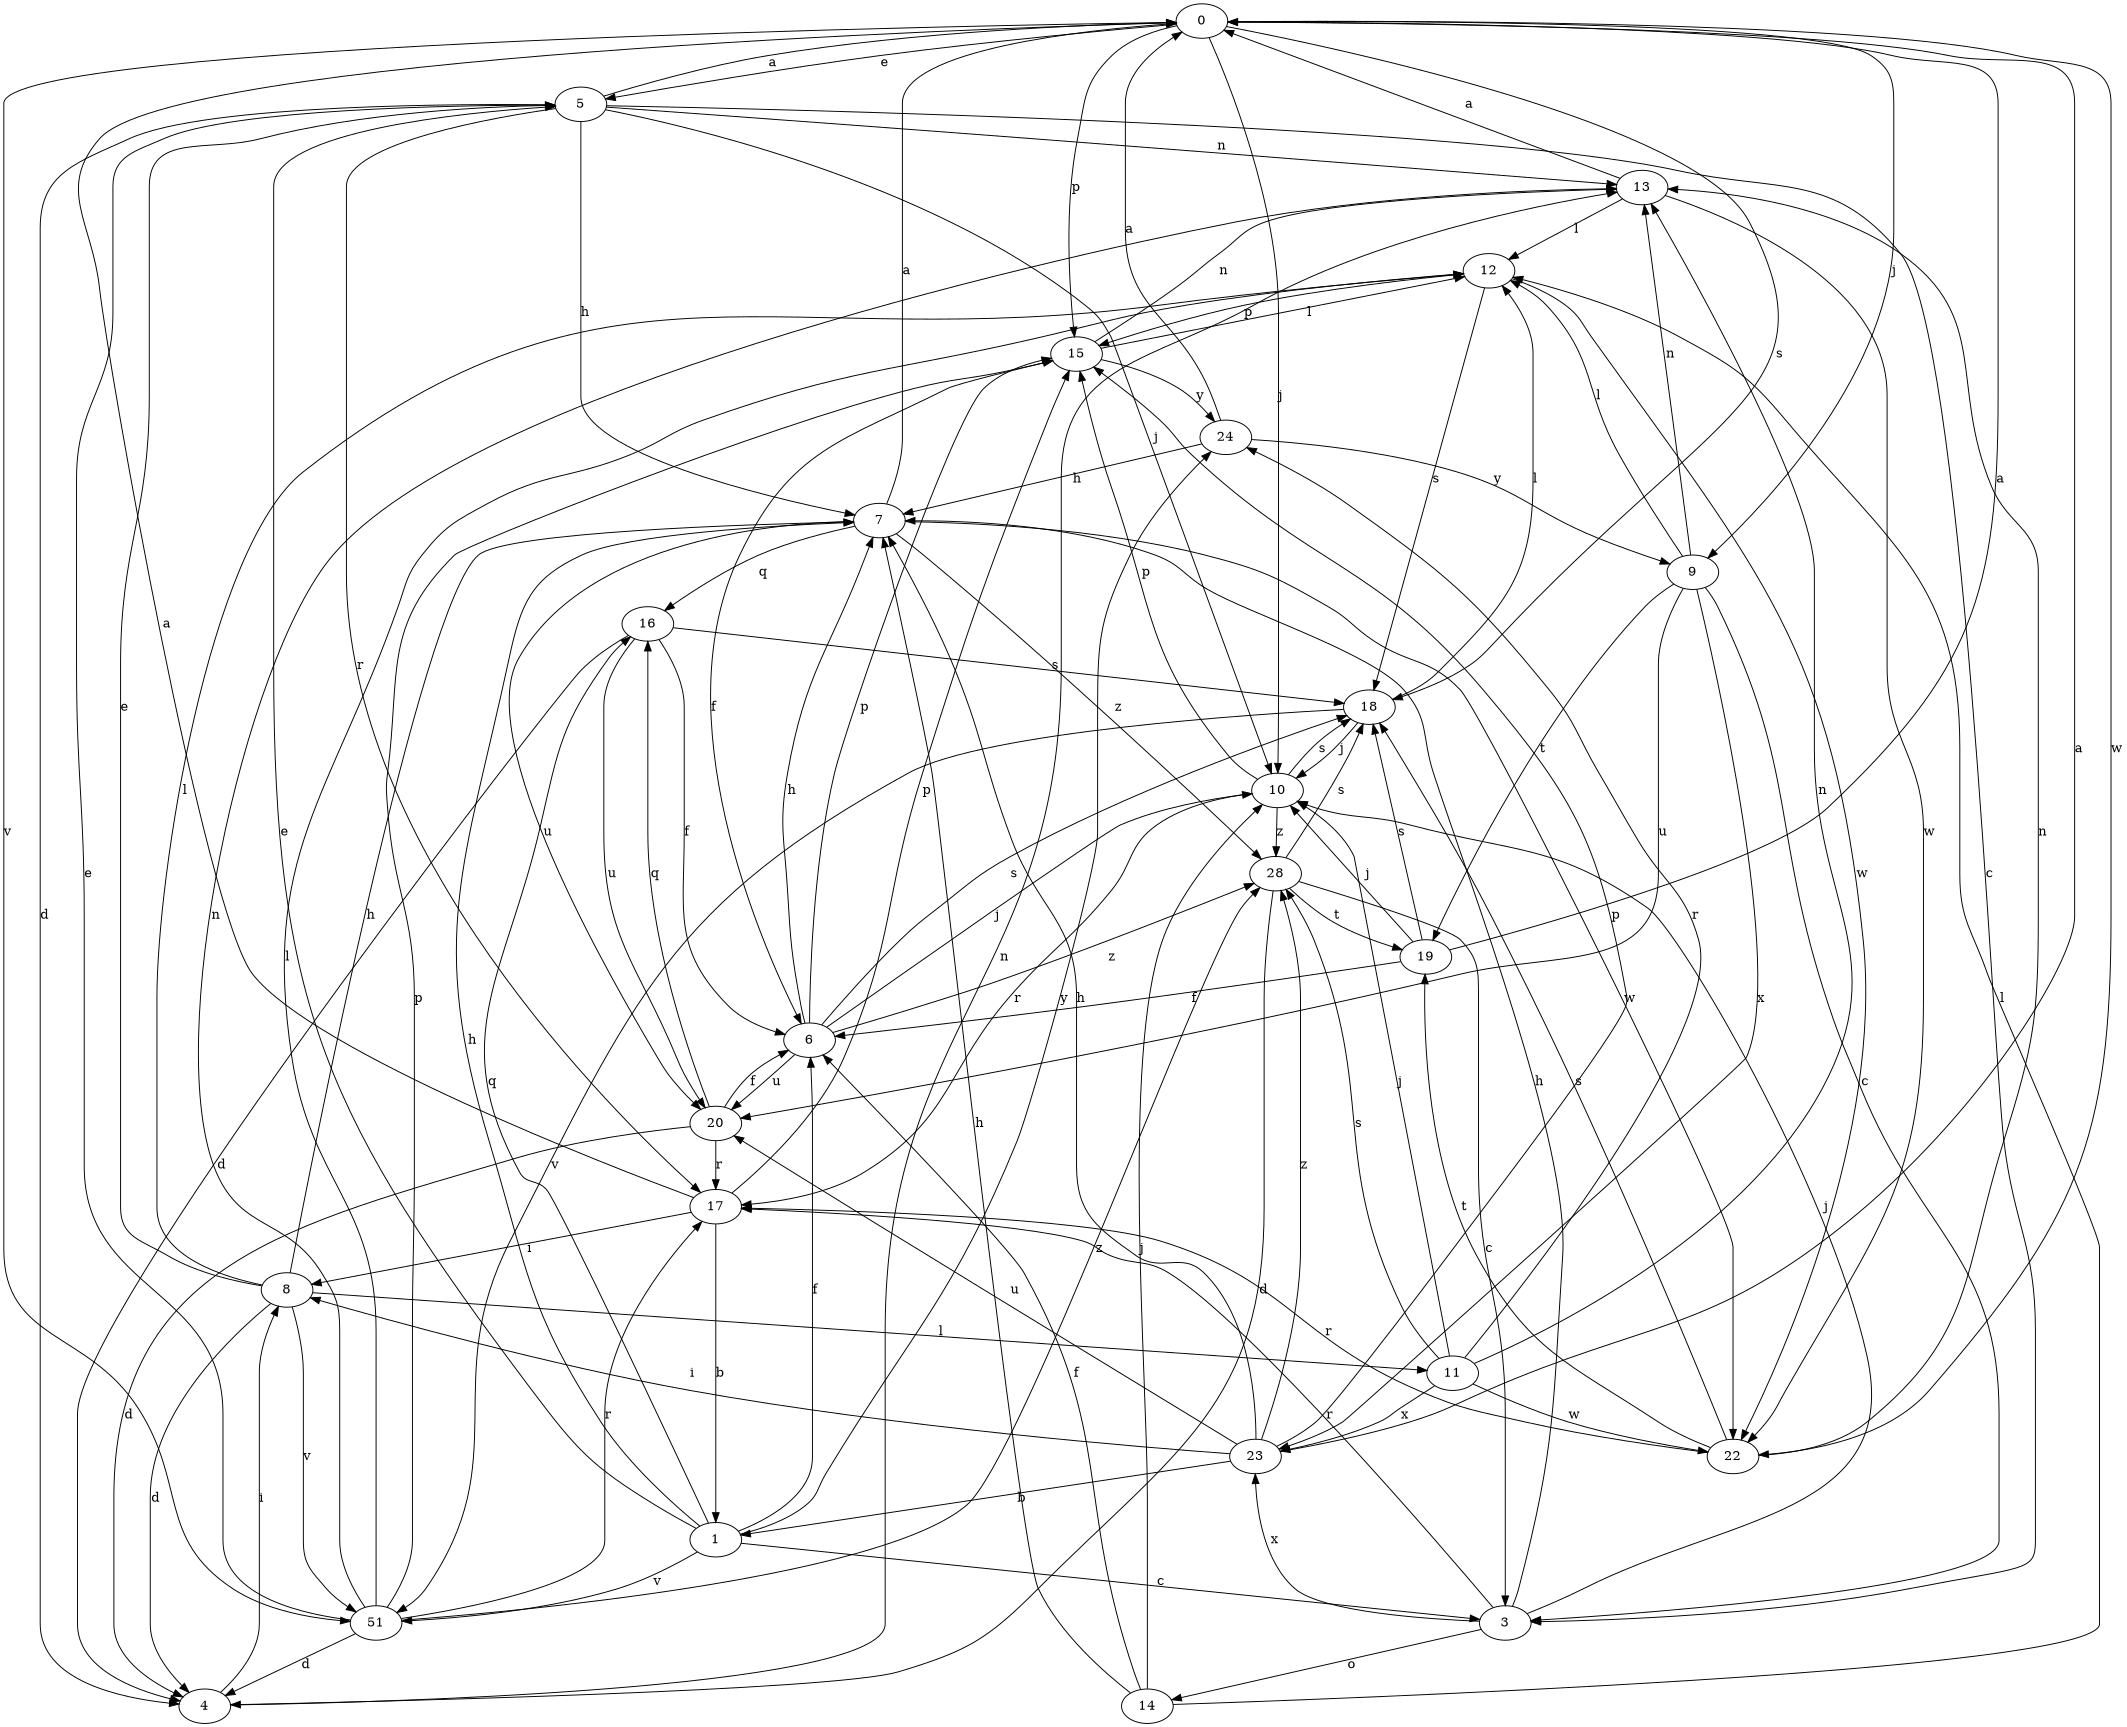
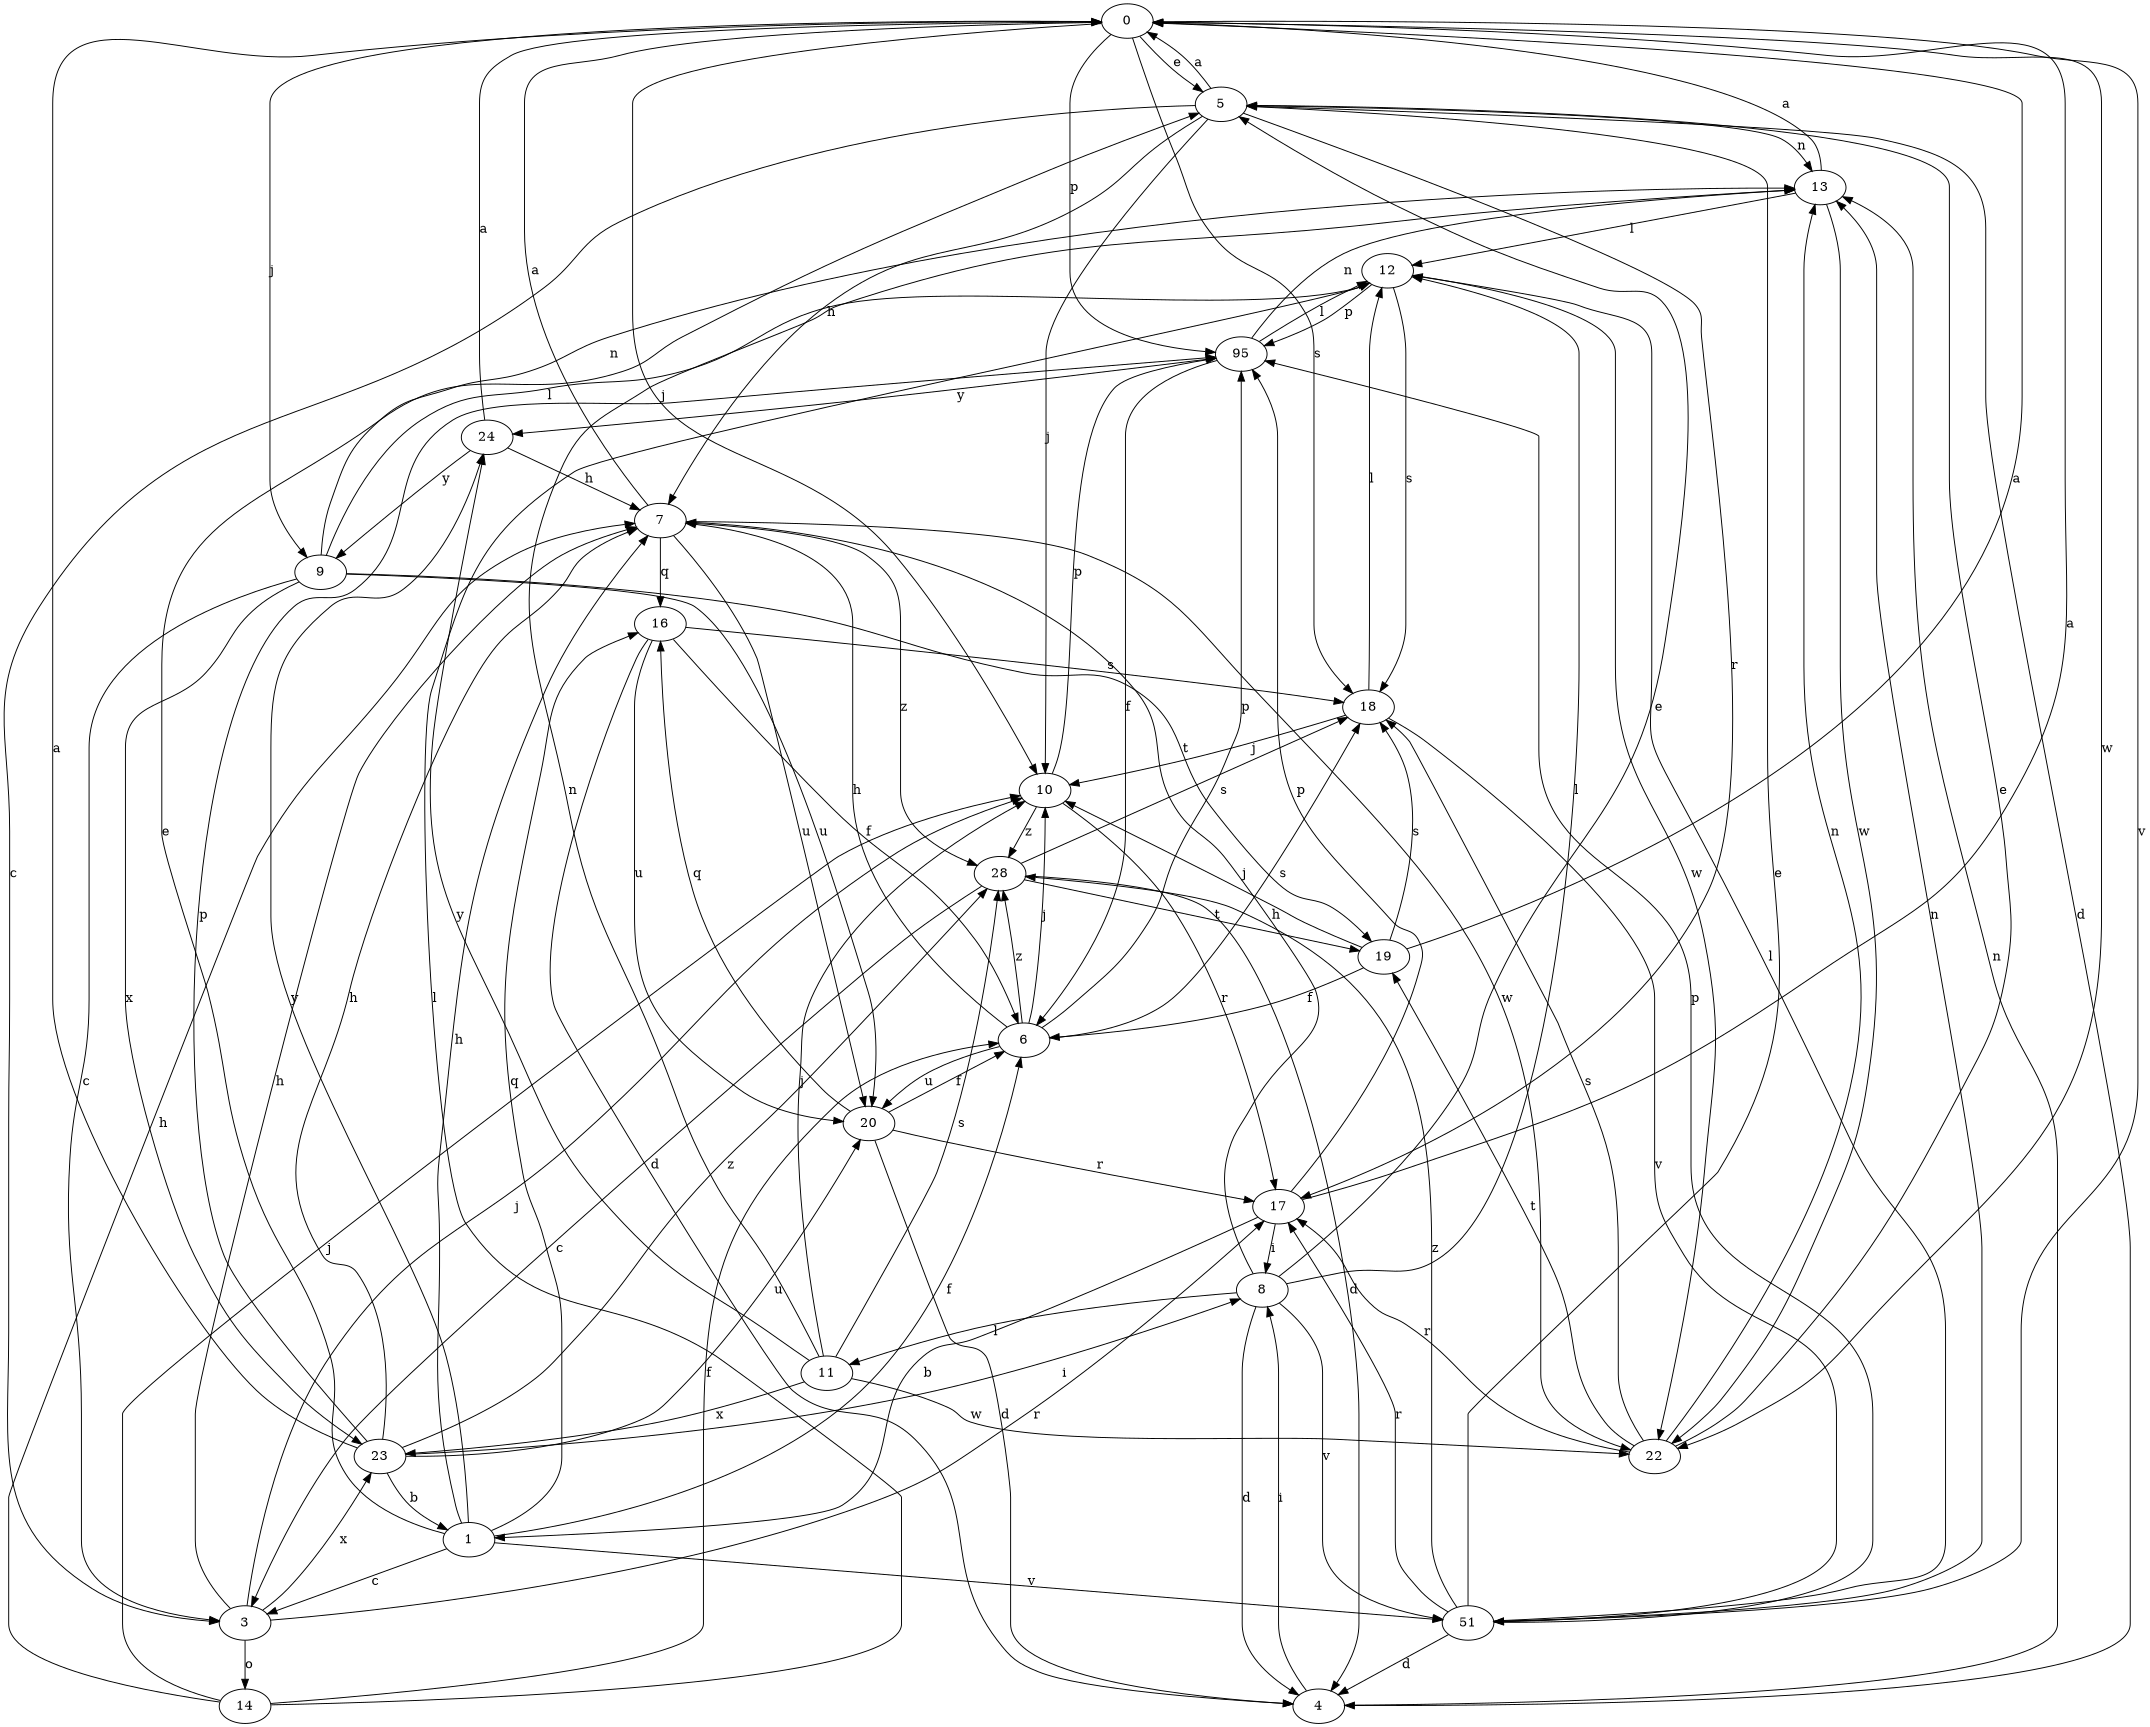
node "15": label "15" -> "95"
edge "22" -> "5": added, label "e"
edge "10" -> "18": removed, label "s"
edge "11" -> "24": label "r" -> "y"
